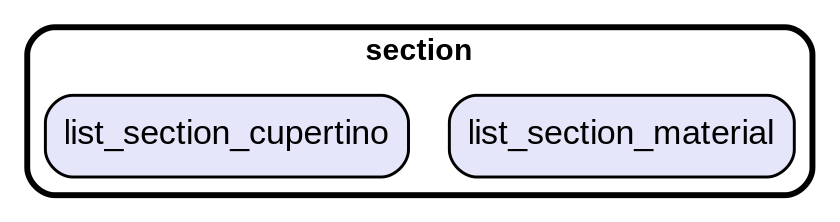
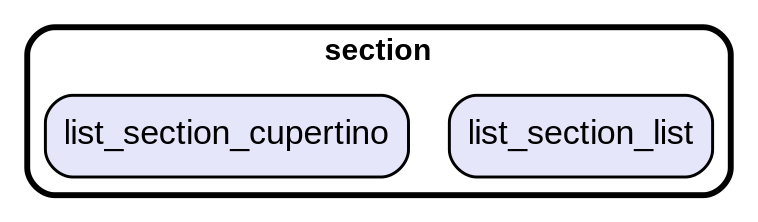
node "list_section_material": label "list_section_material" -> "list_section_list"
